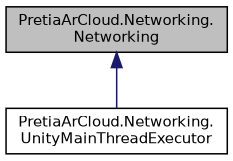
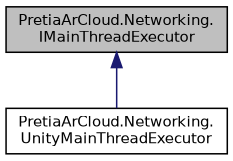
node "PretiaArCloud.Networking. Networking": label "PretiaArCloud.Networking. Networking" -> "PretiaArCloud.Networking. IMainThreadExecutor"
